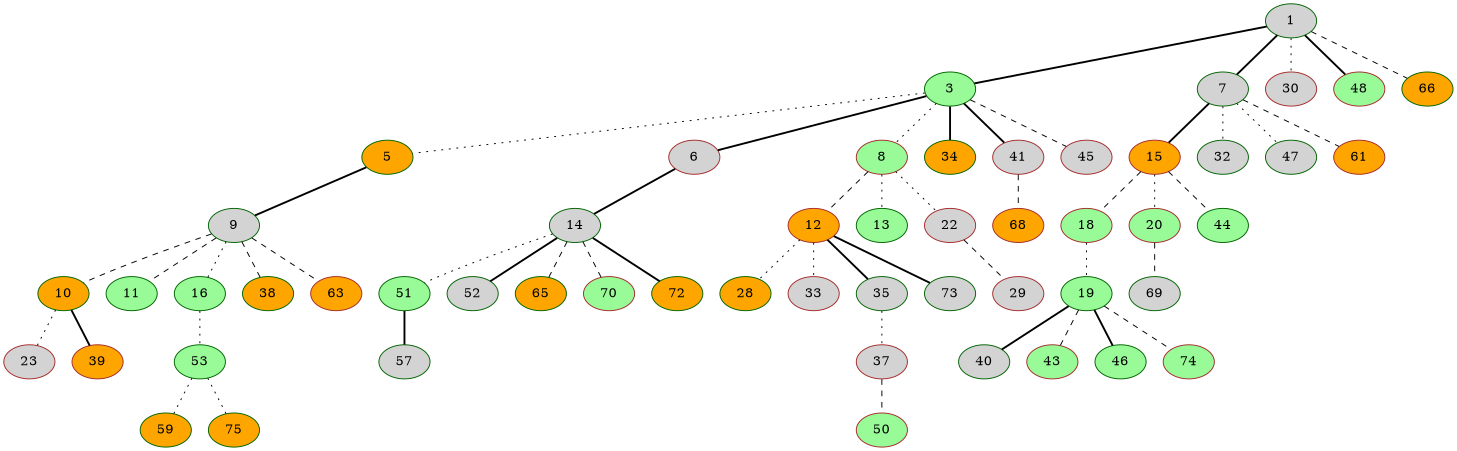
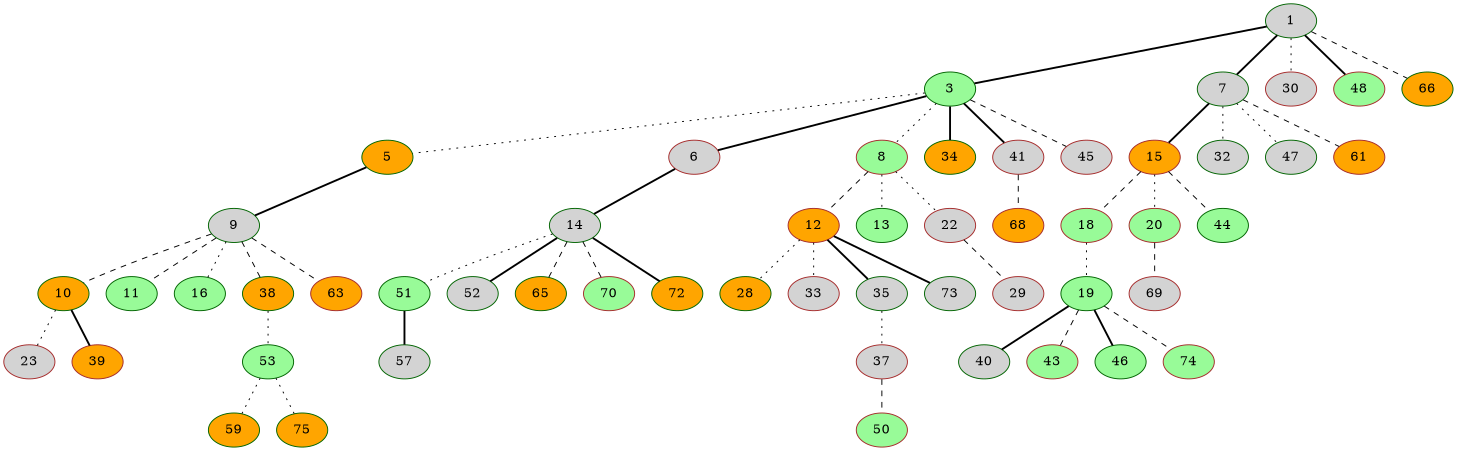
node "69": color darkgreen -> brown
edge "16" -- "53": now "38" -- "53"
